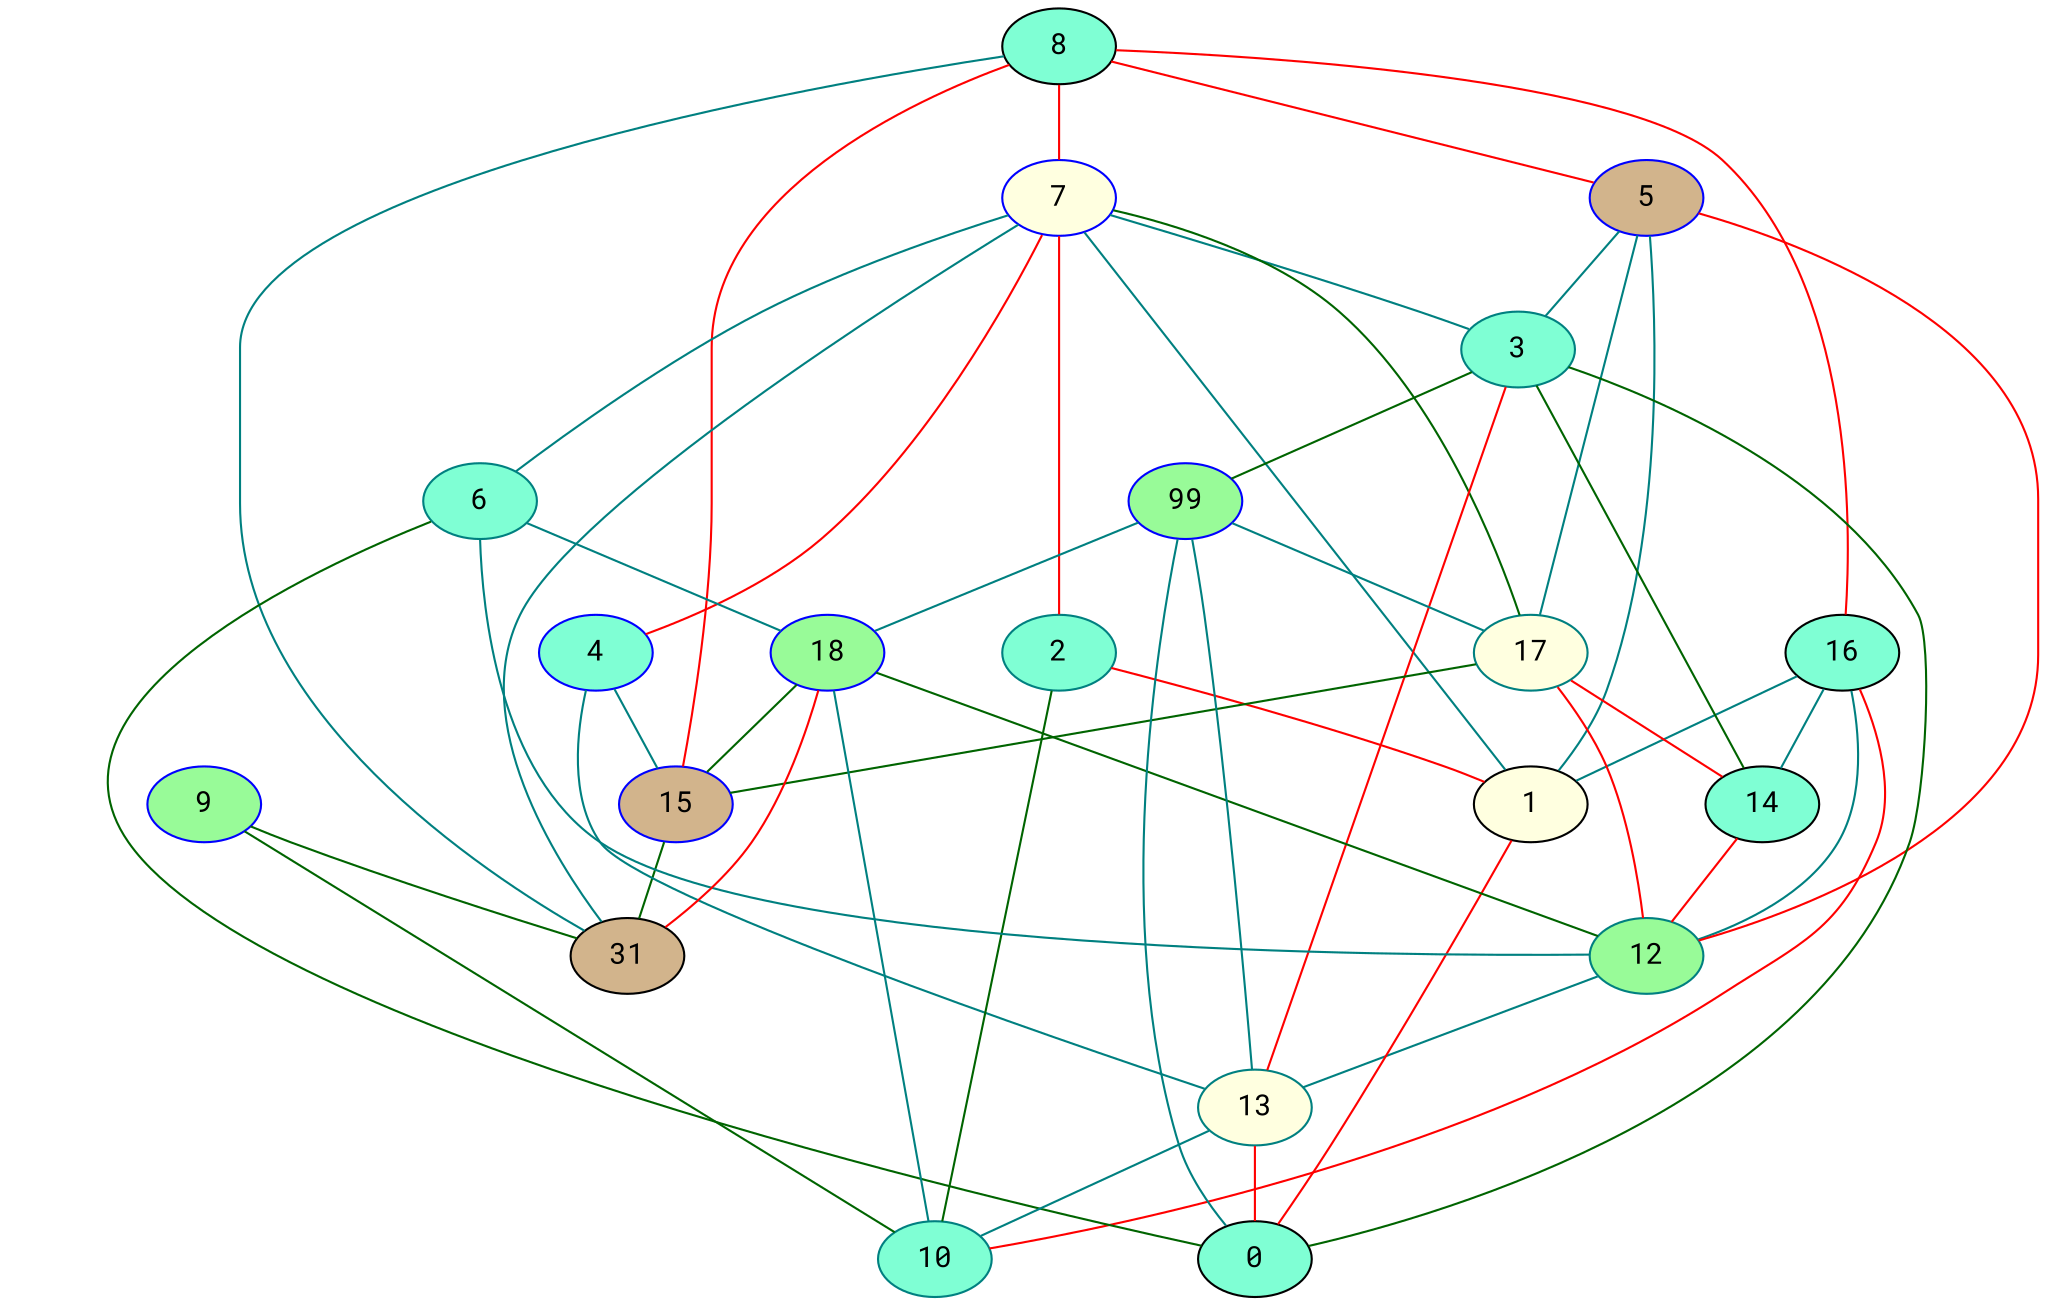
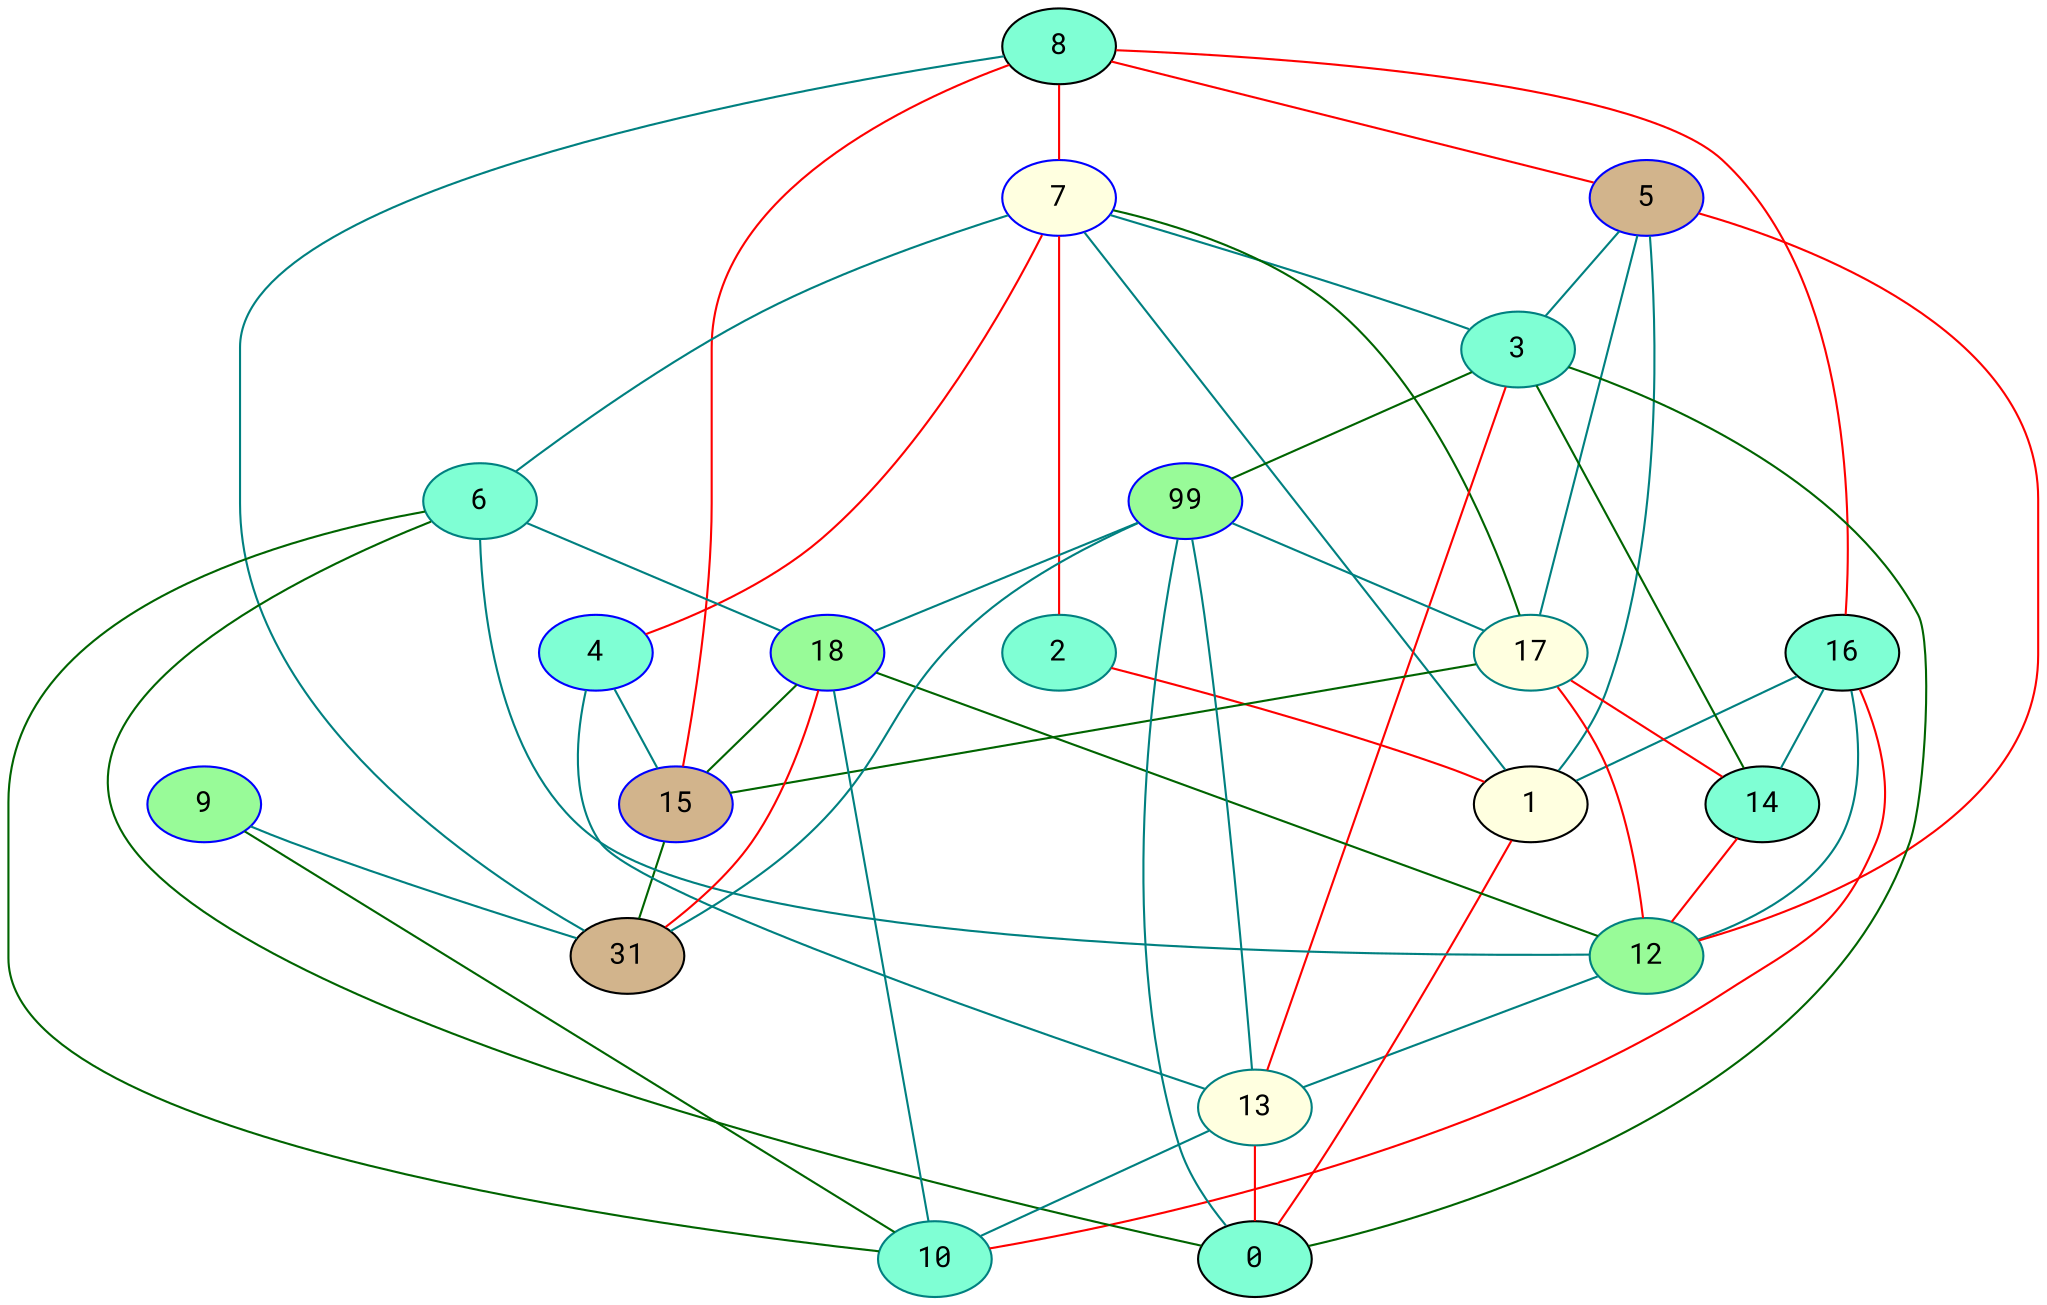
edge "7" -- "31": now "99" -- "31"
edge "9" -- "31": color darkgreen -> teal
edge "2" -- "10": now "6" -- "10"
